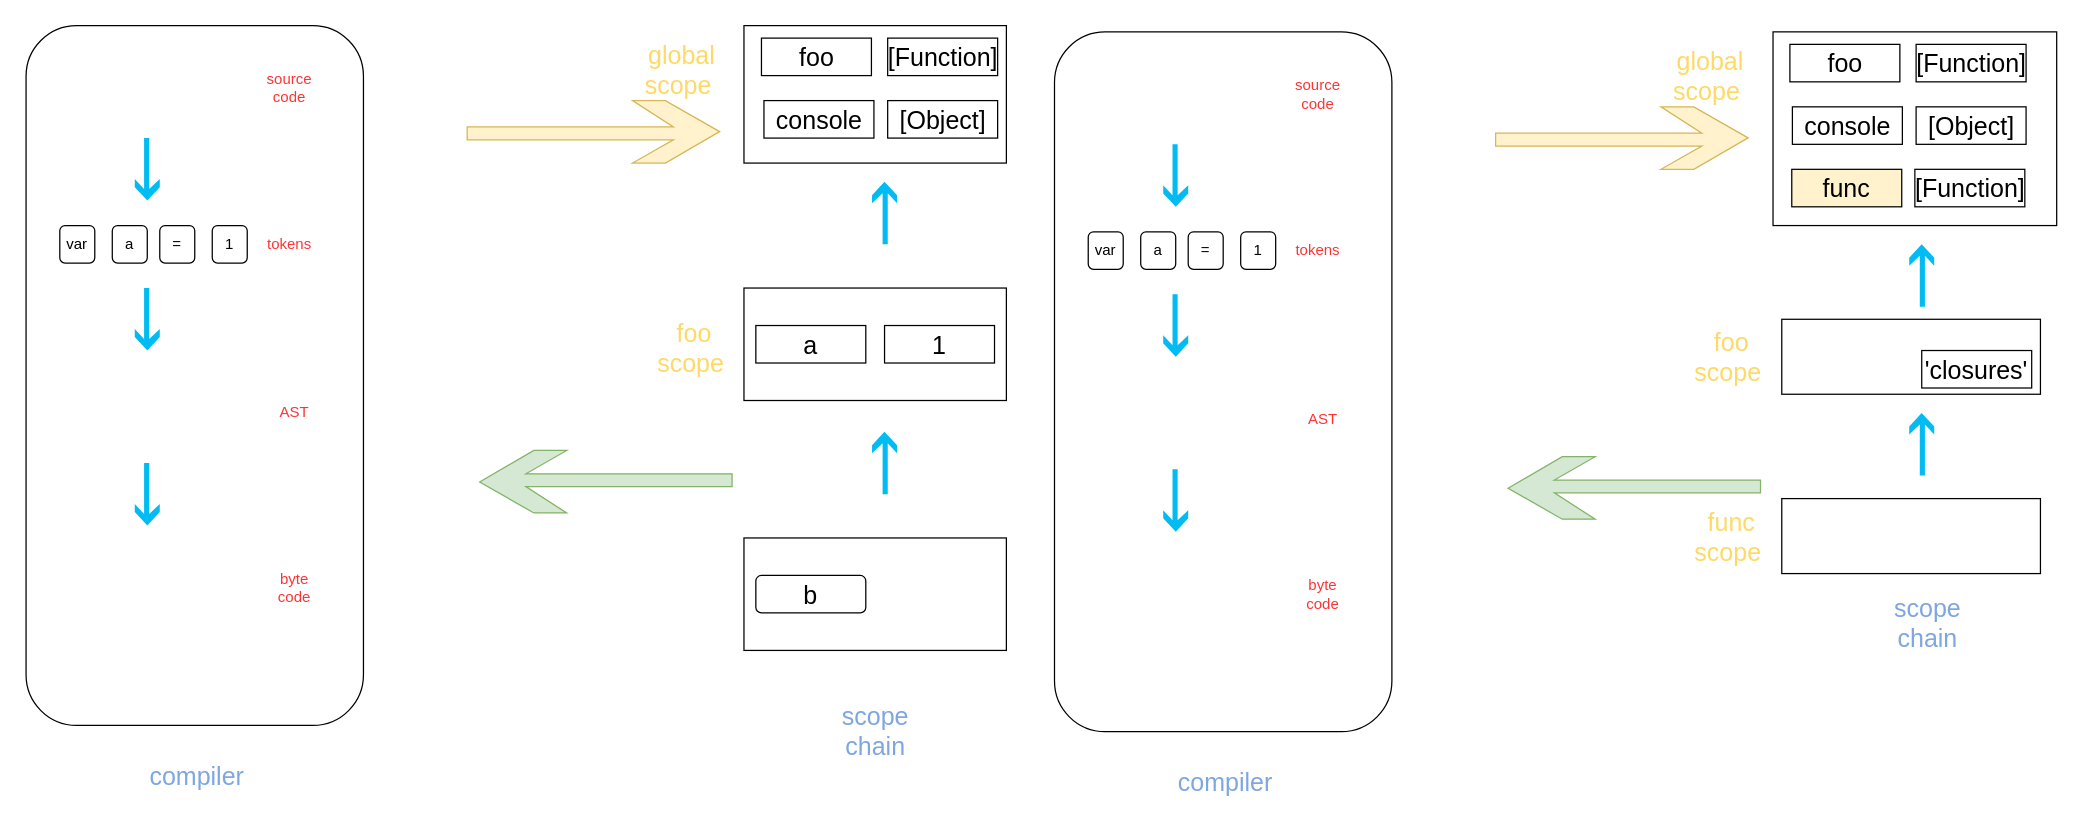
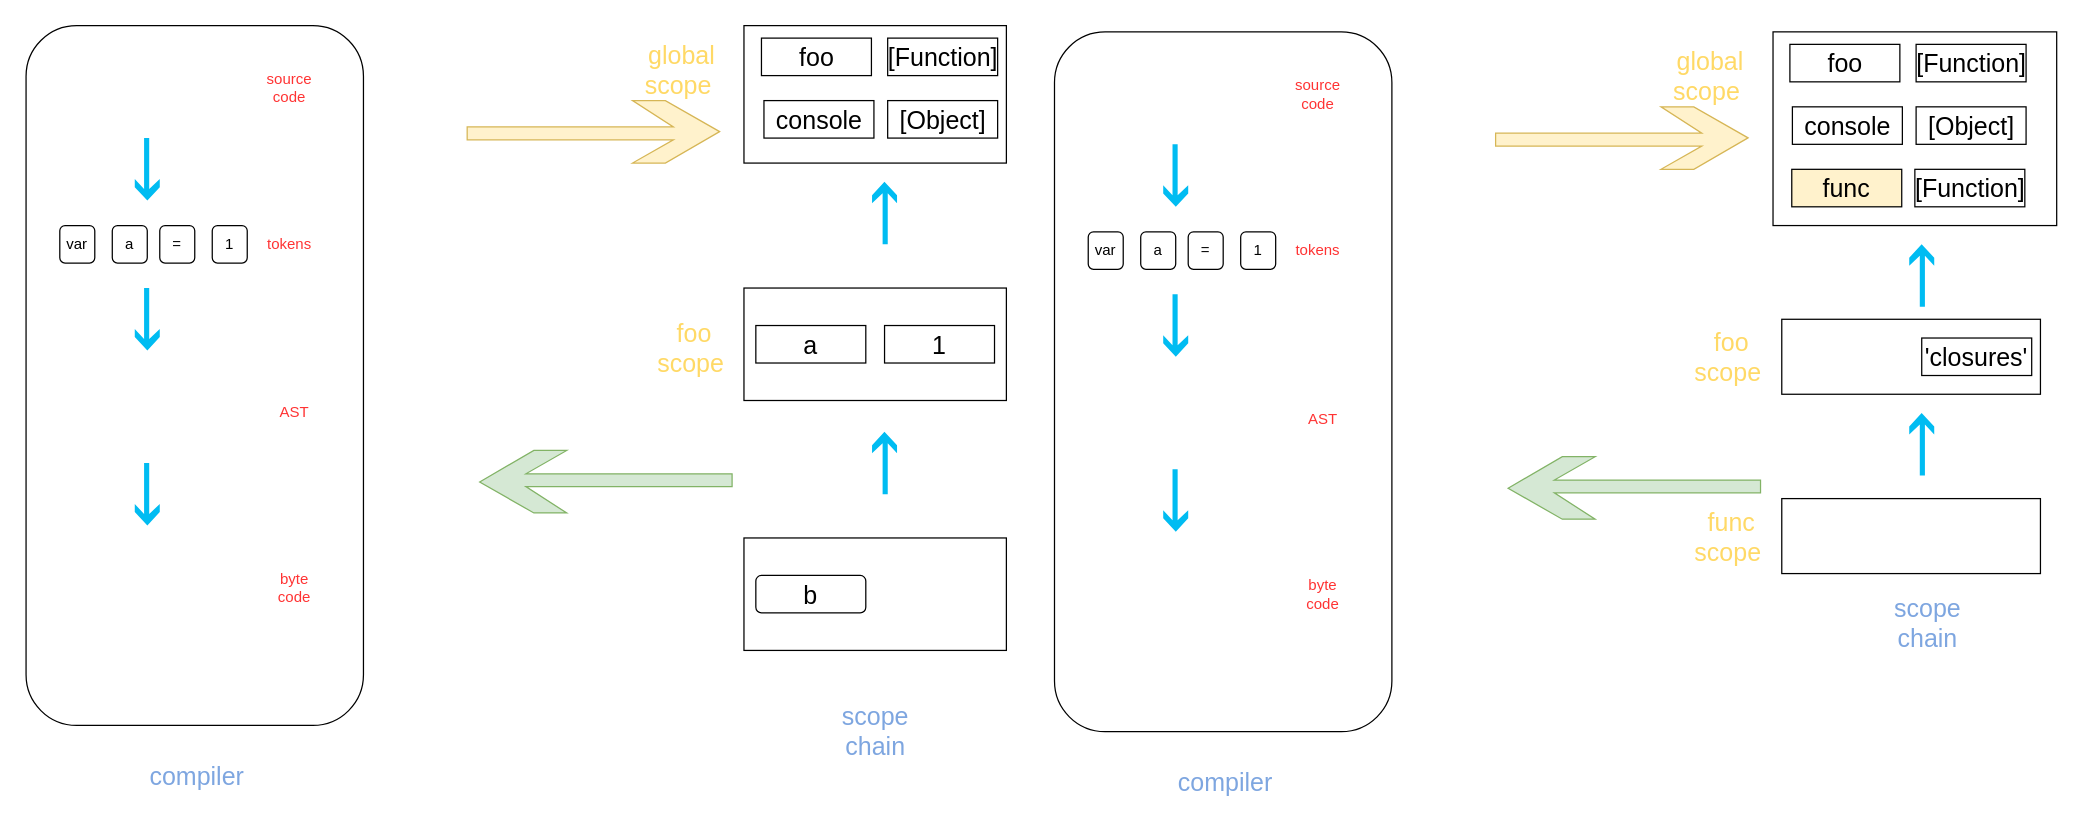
node "'closures'": moved (1977, 369) -> (1977, 357)
